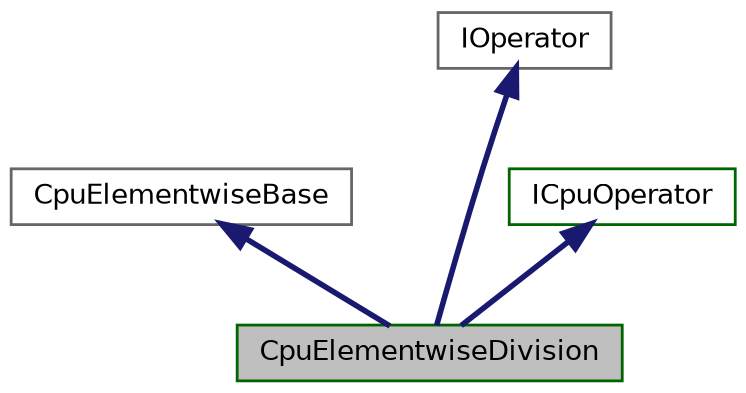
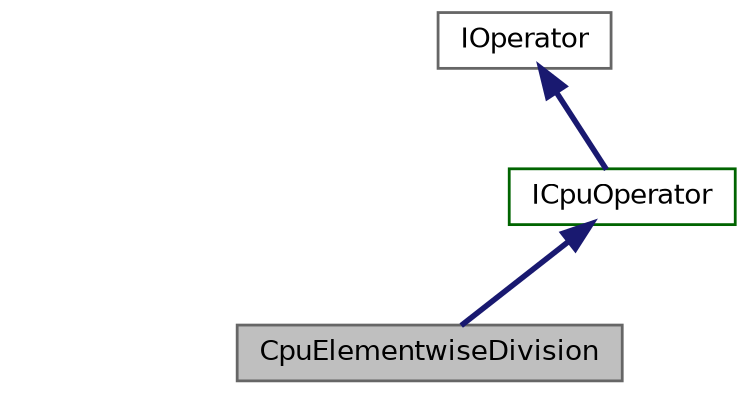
node "CpuElementwiseBase": removed
edge "CpuElementwiseDivision" -> "IOperator": now "ICpuOperator" -> "IOperator"
node "CpuElementwiseDivision": color darkgreen -> gray40
